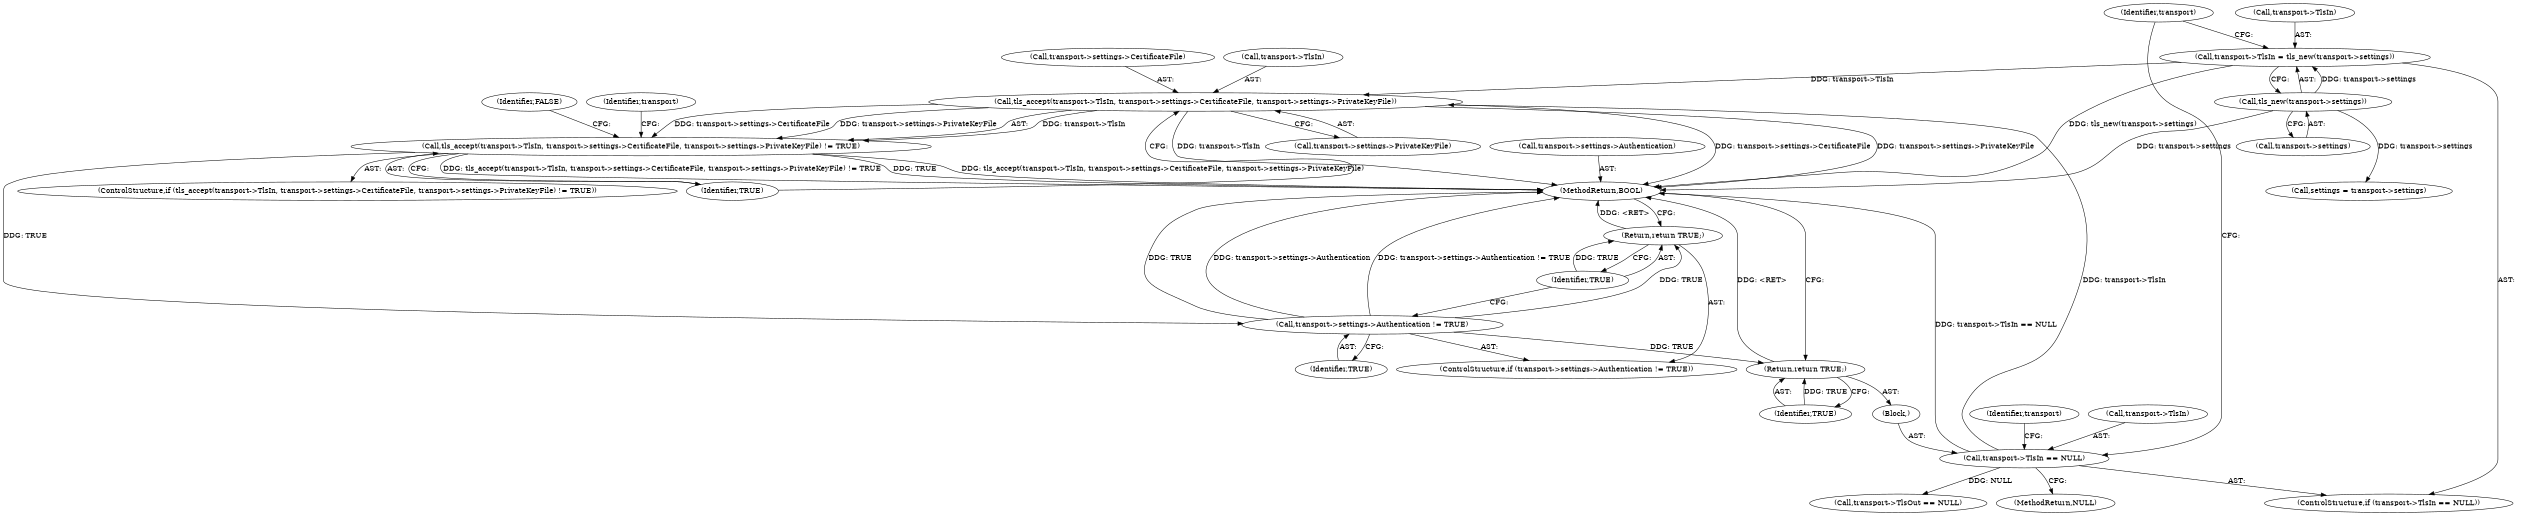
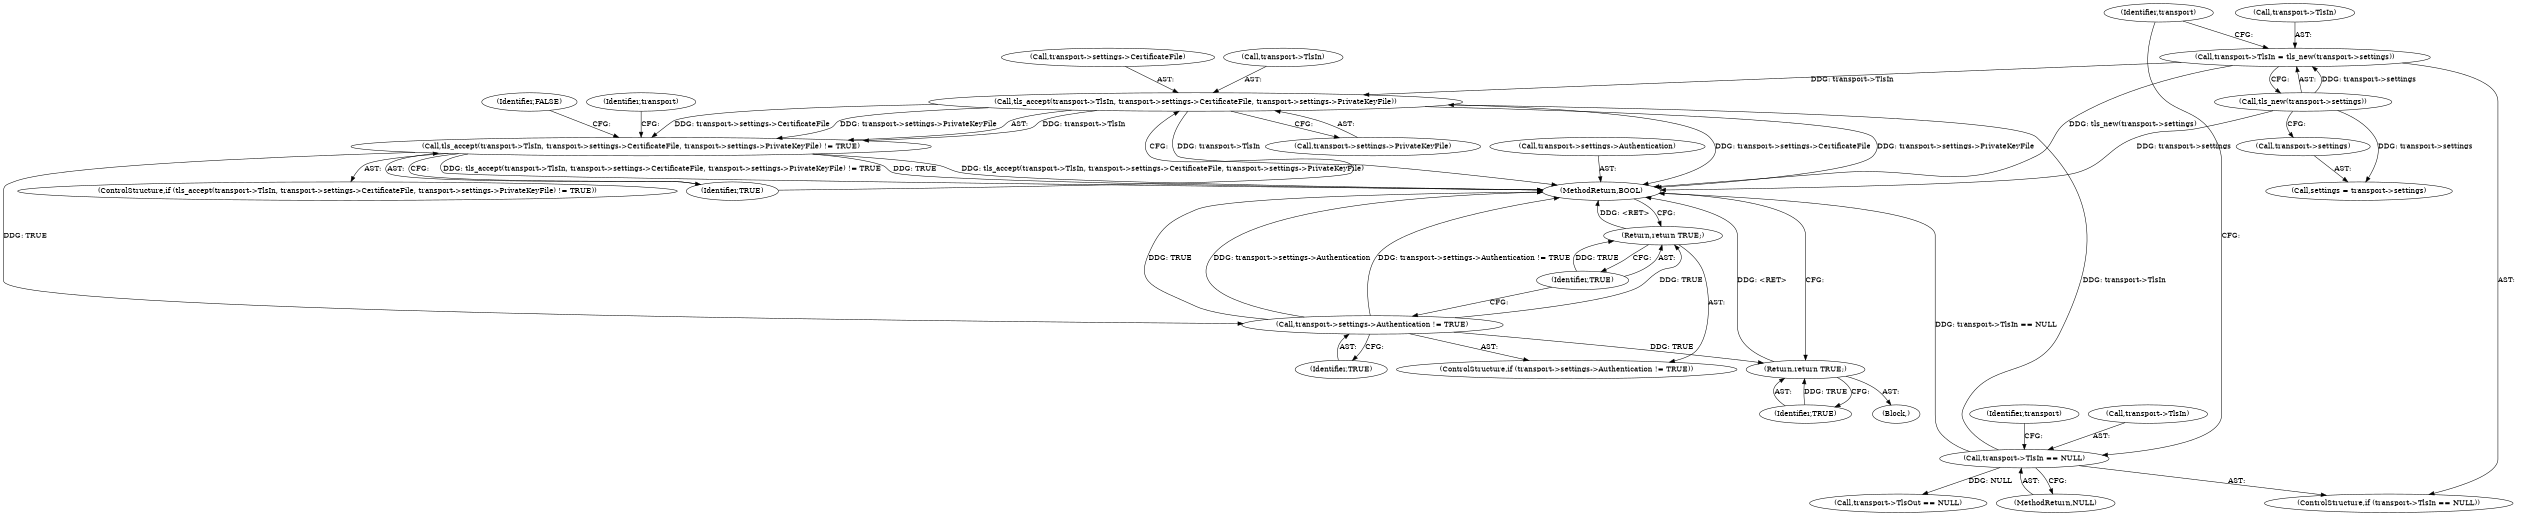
edge "(Call,transport->settings)" -> "(Call,tls_new(transport->settings))": now "(Call,transport->settings)" -> "(Call,settings = transport->settings)"
edge "(Block,)" -> "(Call,transport->TlsIn == NULL)": now "(MethodReturn,NULL)" -> "(Call,transport->TlsIn == NULL)"
